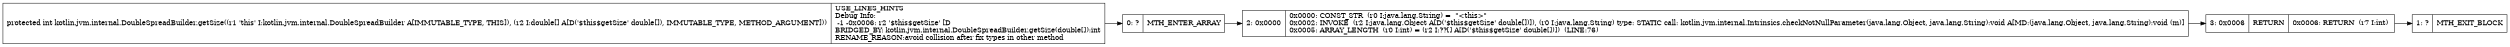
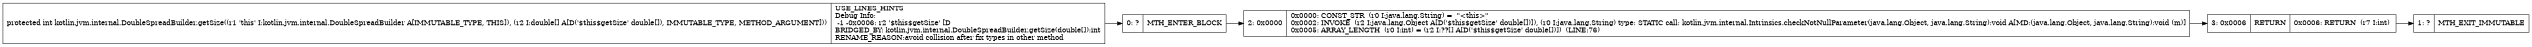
node "0: ?": text "MTH_ENTER_ARRAY" -> "MTH_ENTER_BLOCK"
node "1: ?": text "MTH_EXIT_BLOCK" -> "MTH_EXIT_IMMUTABLE"
